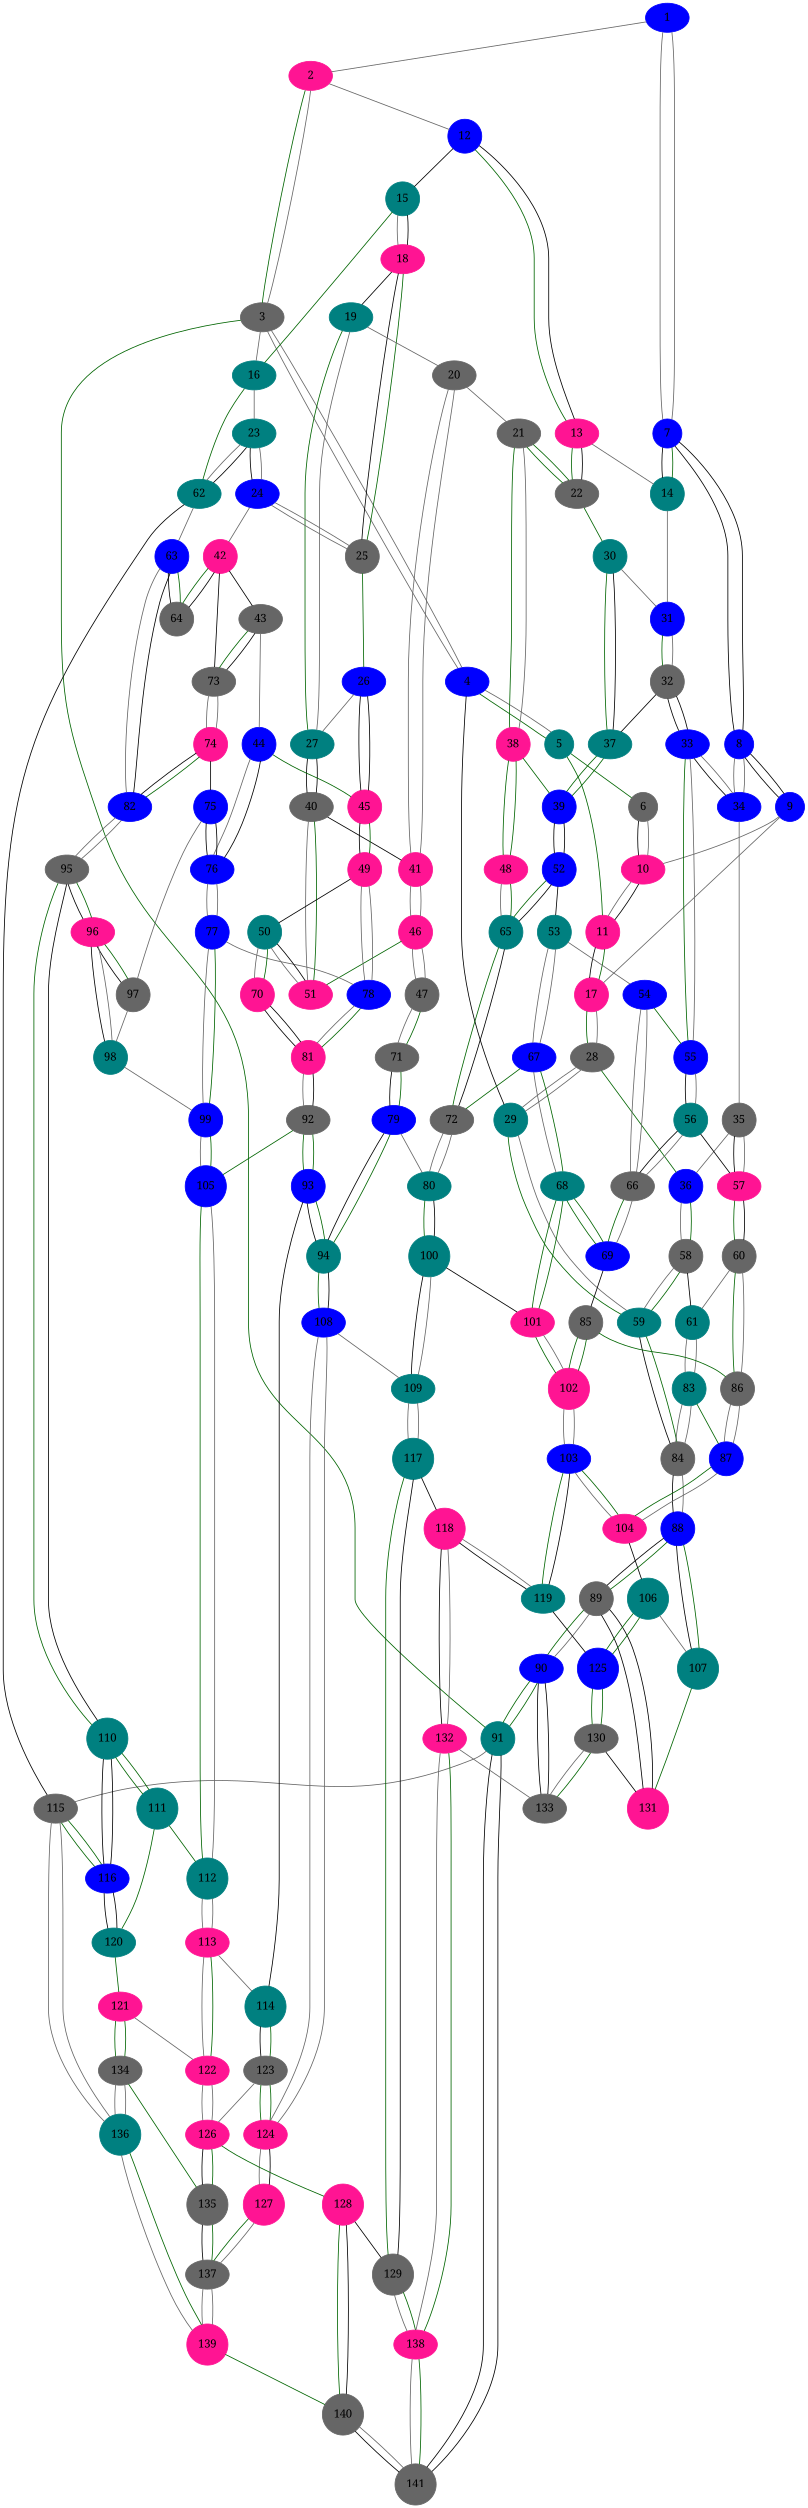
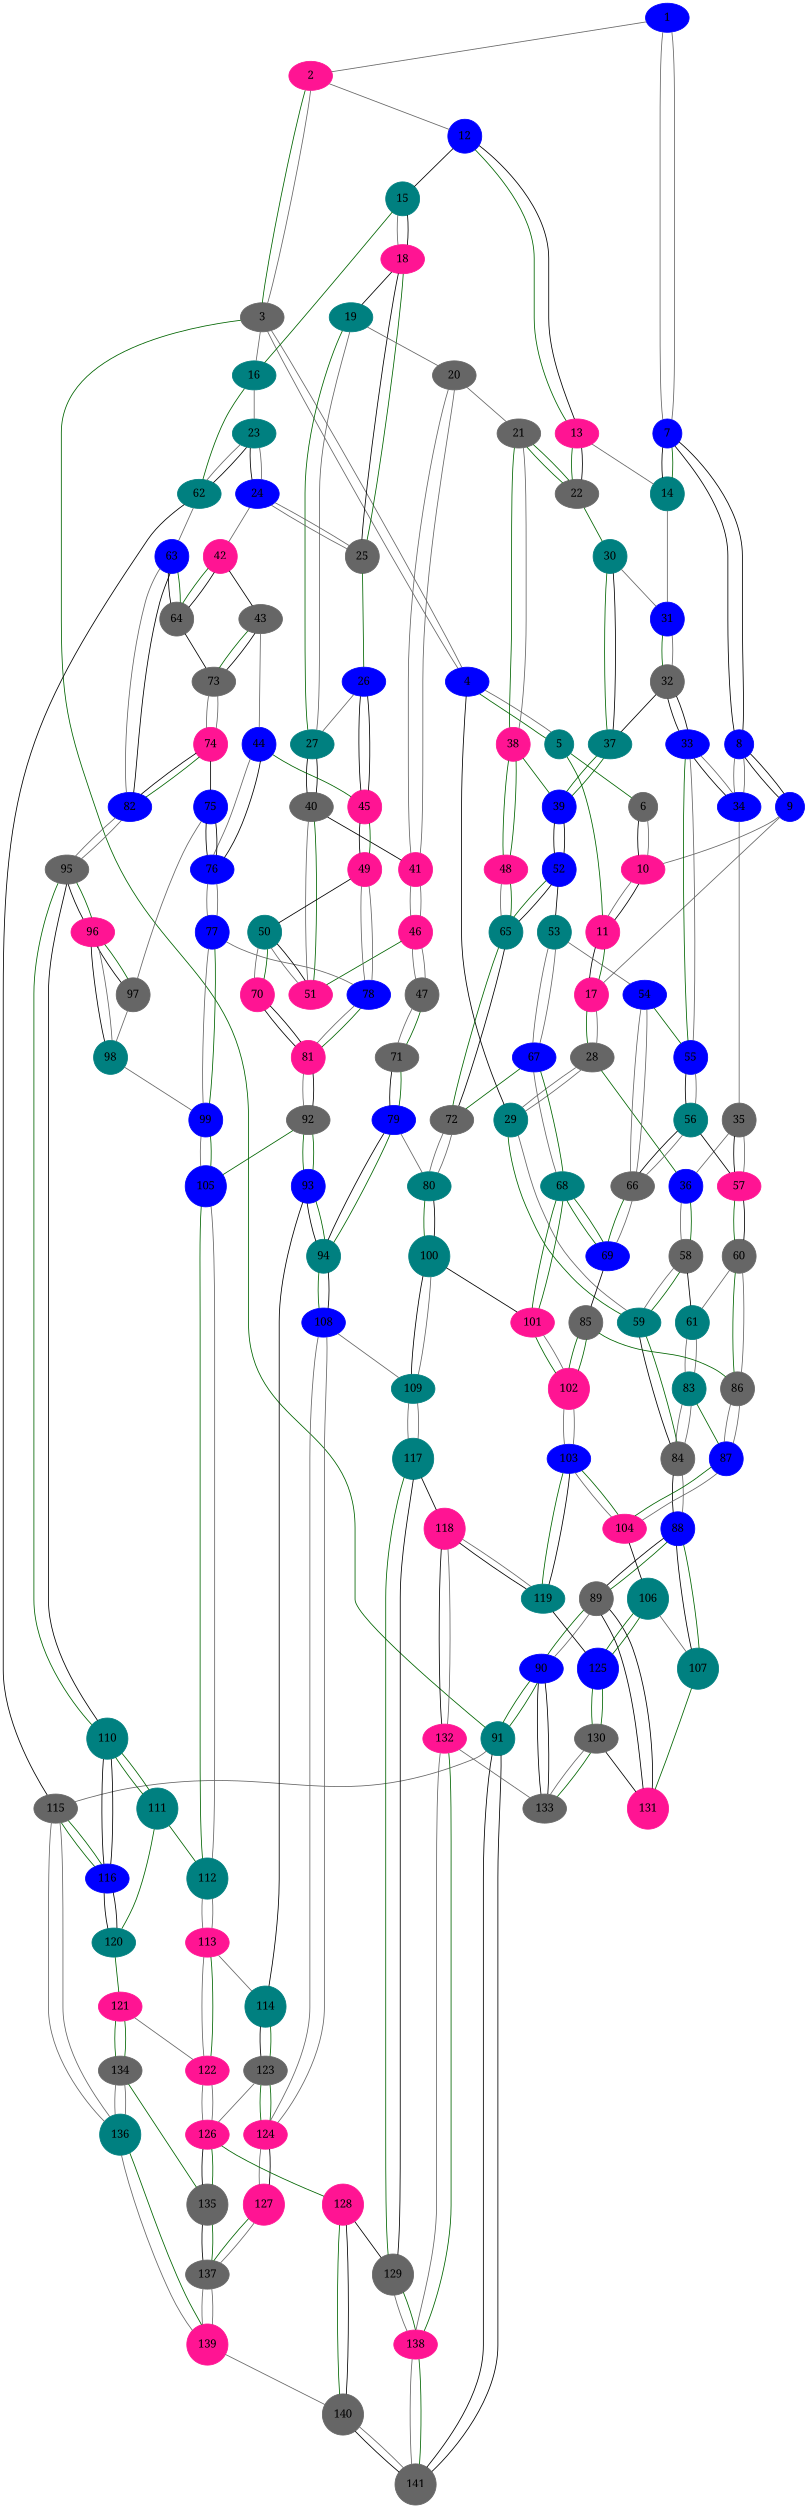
edge "42" -- "73": now "64" -- "73"
edge "139" -- "140": color darkgreen -> gray40
